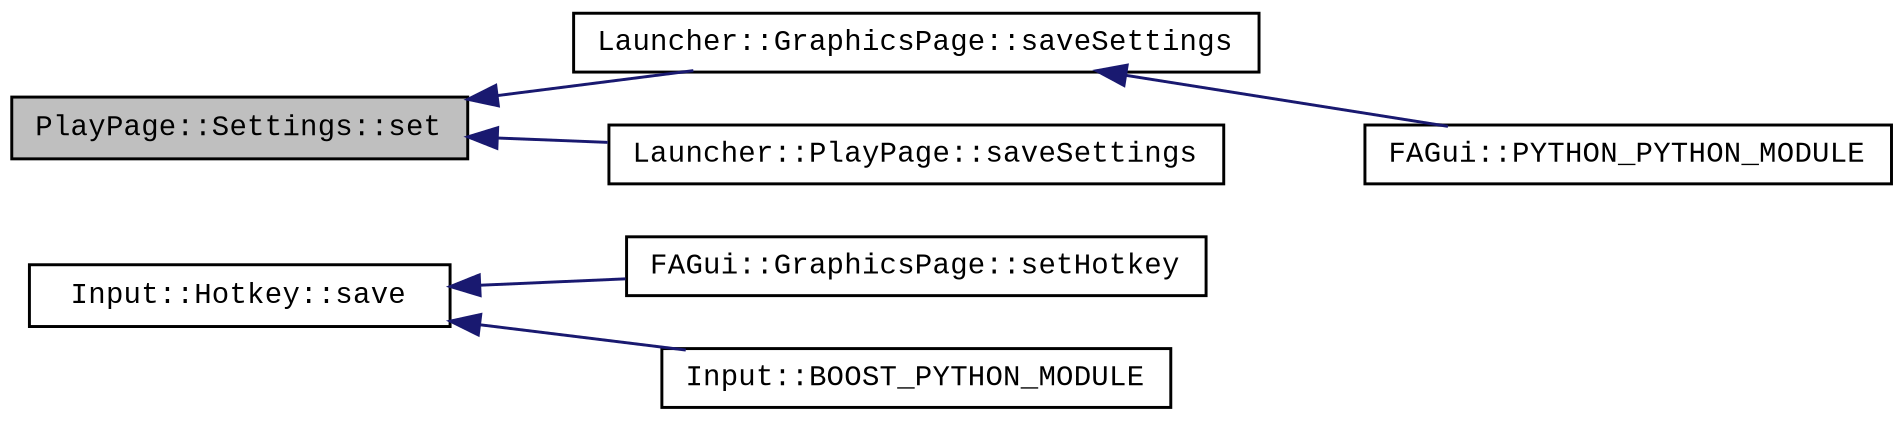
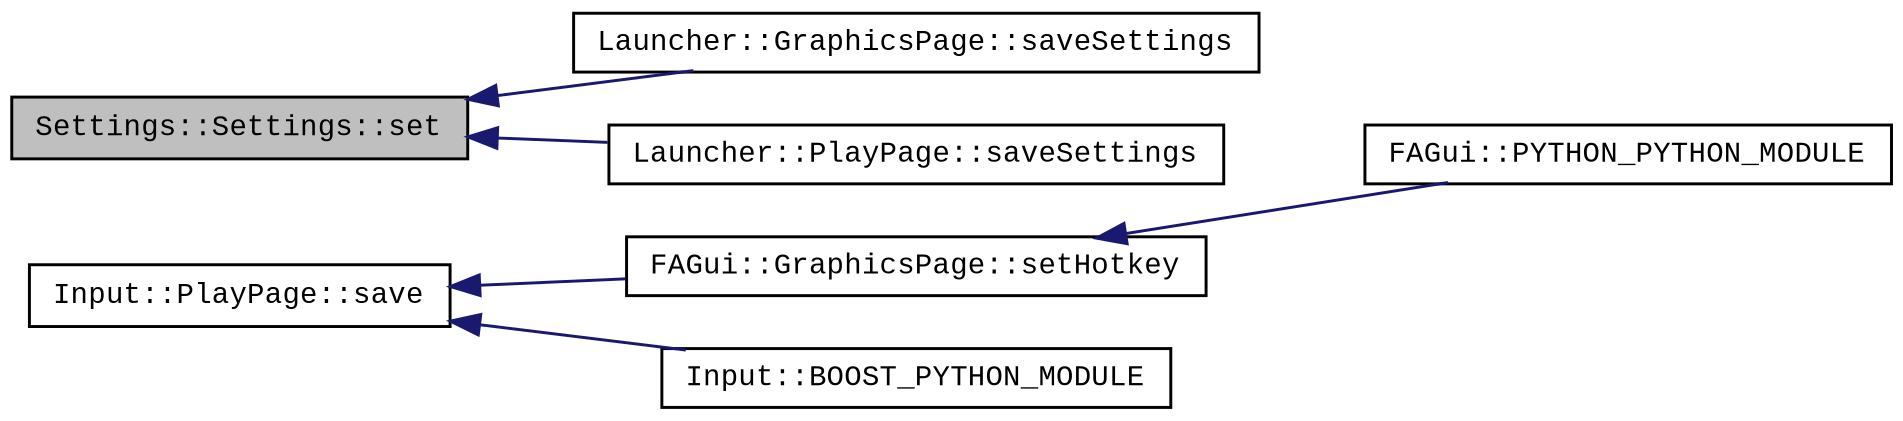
edge "FAGui::PYTHON_PYTHON_MODULE" -> "Launcher::GraphicsPage::saveSettings": now "FAGui::PYTHON_PYTHON_MODULE" -> "FAGui::GraphicsPage::setHotkey"
node "PlayPage::Settings::set": label "PlayPage::Settings::set" -> "Settings::Settings::set"
node "Input::Hotkey::save": label "Input::Hotkey::save" -> "Input::PlayPage::save"
